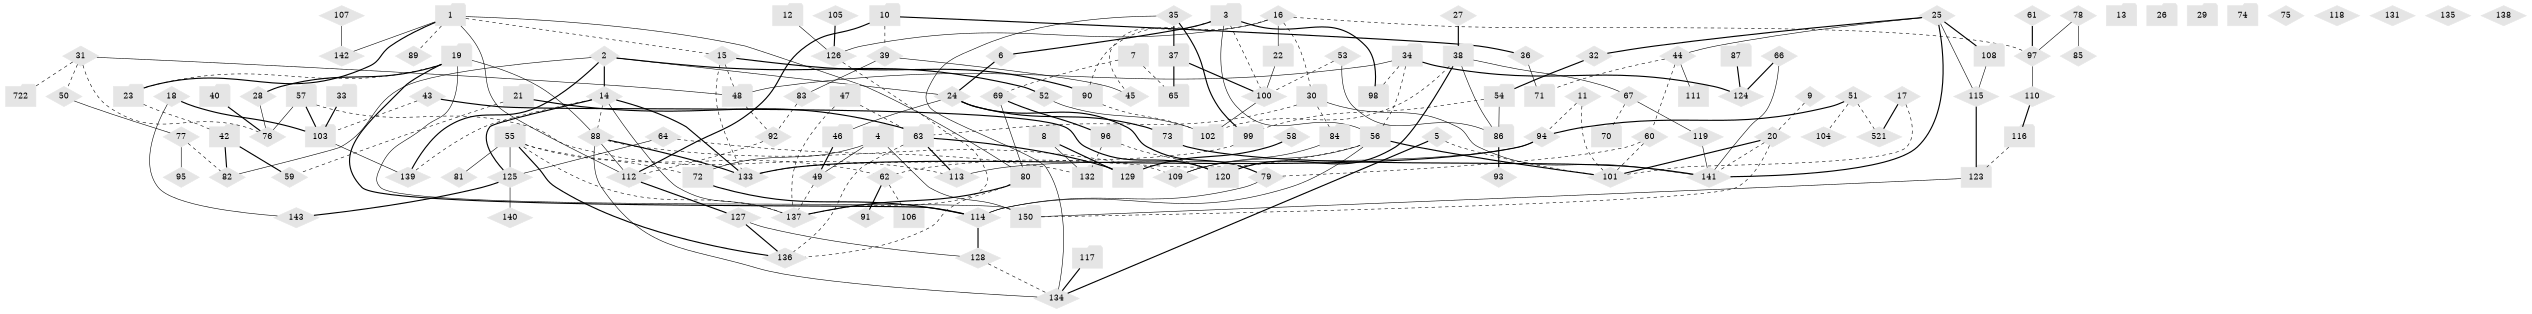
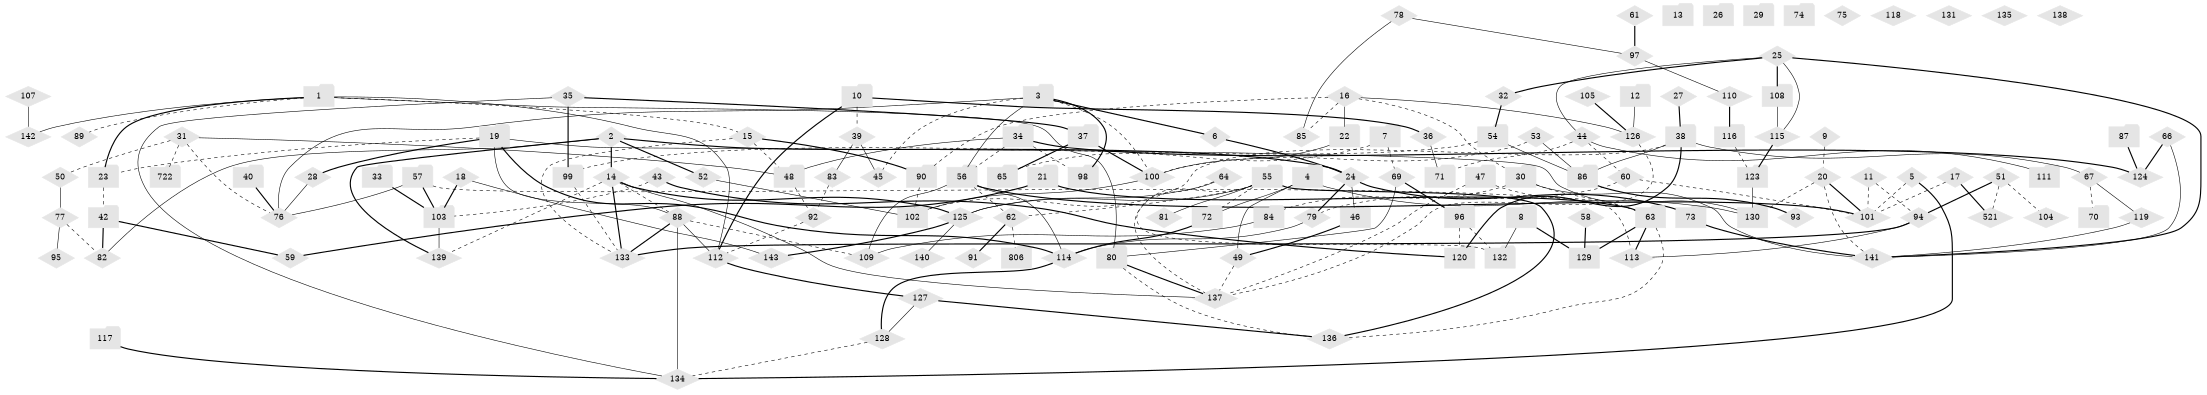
edge "16" -- "97": now "16" -- "85"
edge "2" -- "24": style solid -> bold
edge "3" -- "76": added
edge "21" -- "59": style dashed -> bold
node "106": label "106" -> "806"
node "150": label "150" -> "130"
